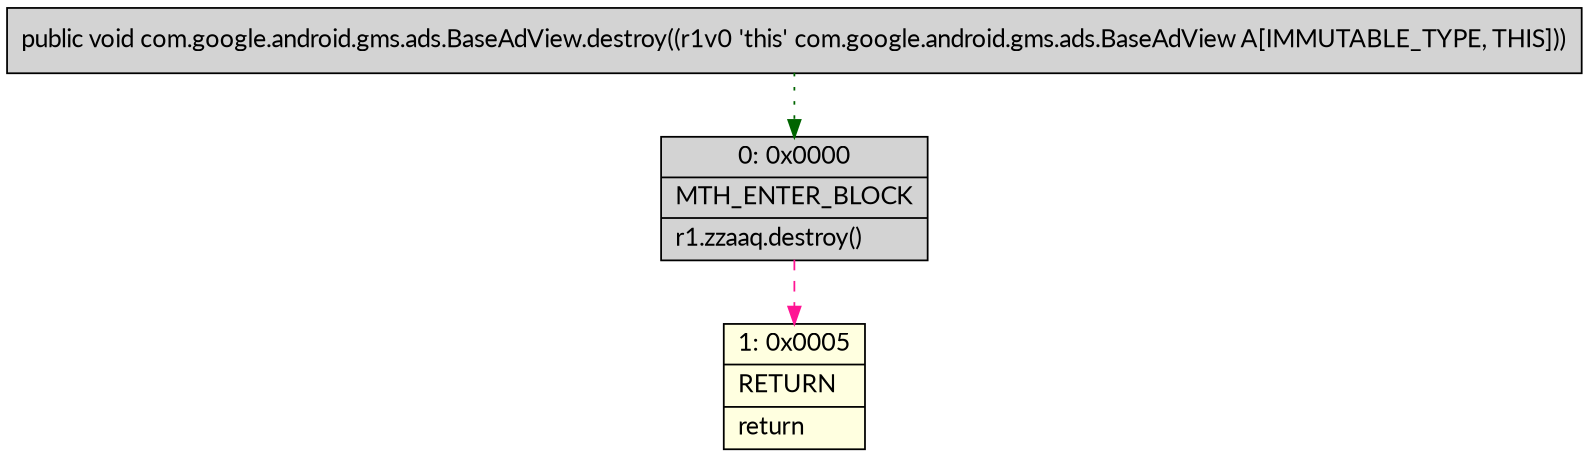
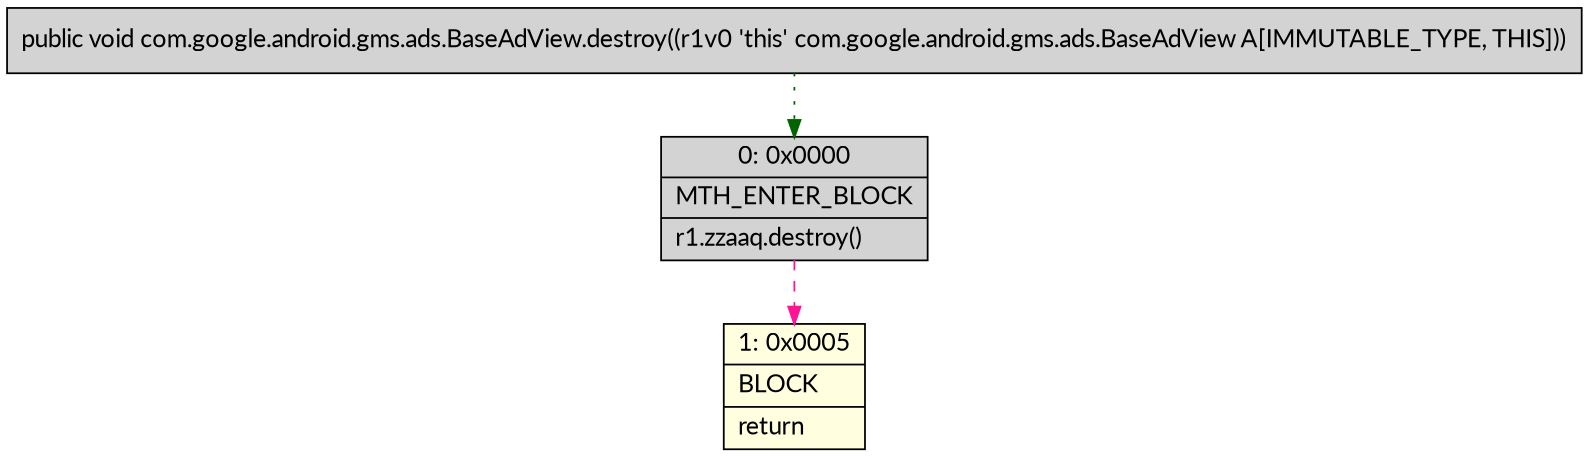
node "1: 0x0005": text "RETURN" -> "BLOCK"
